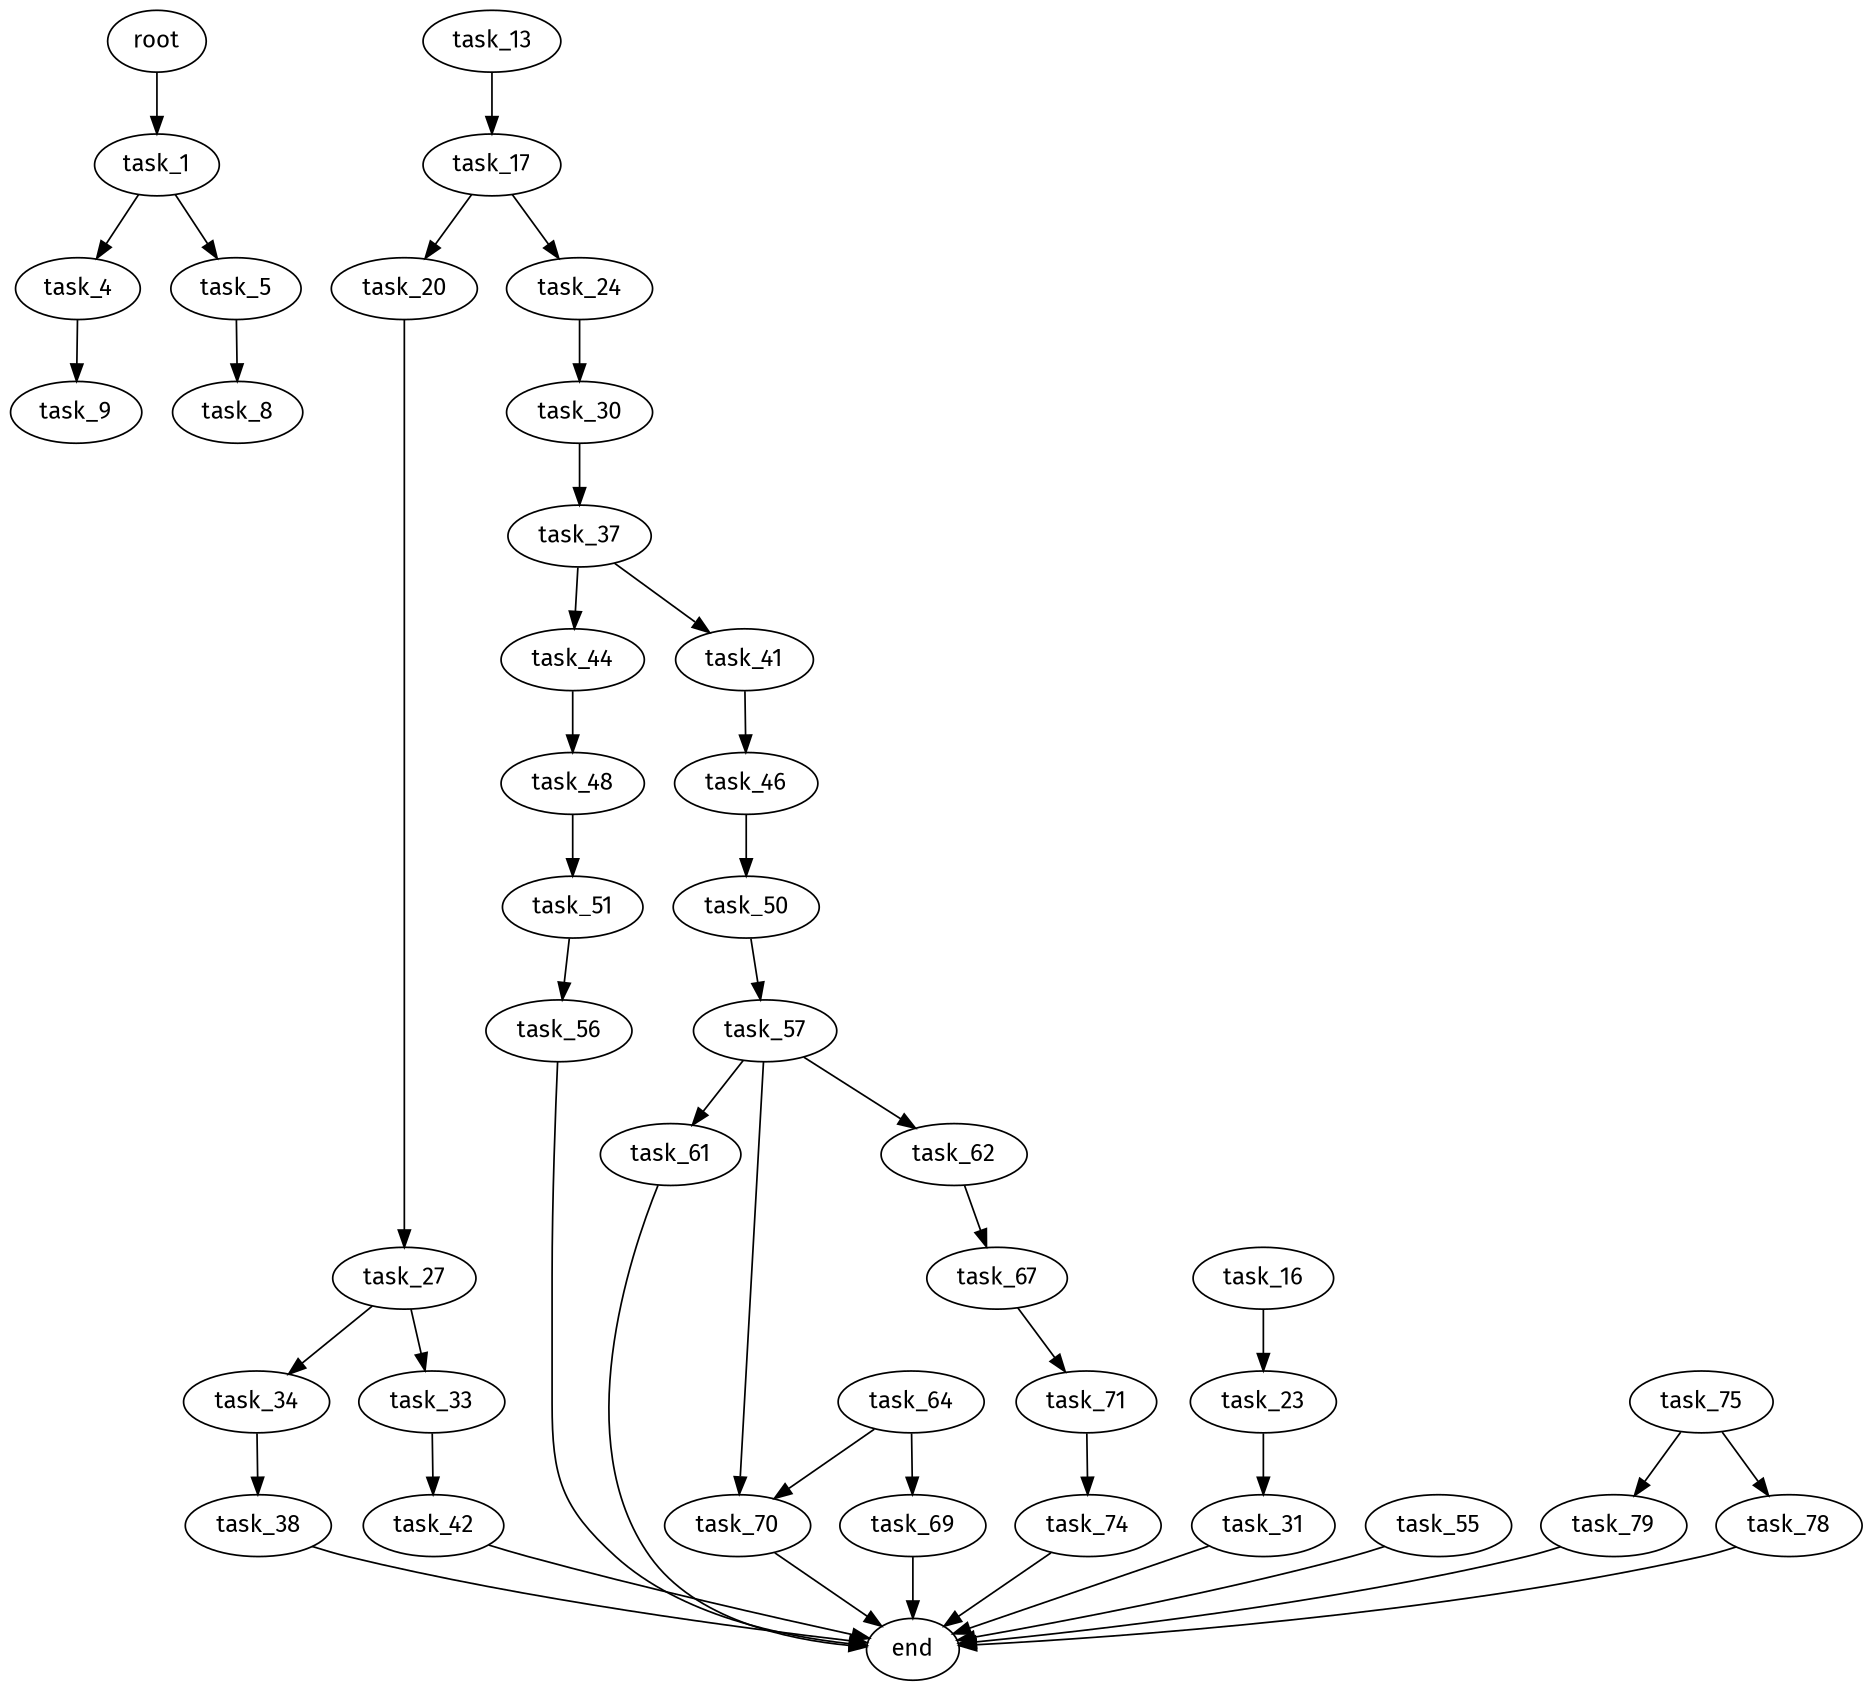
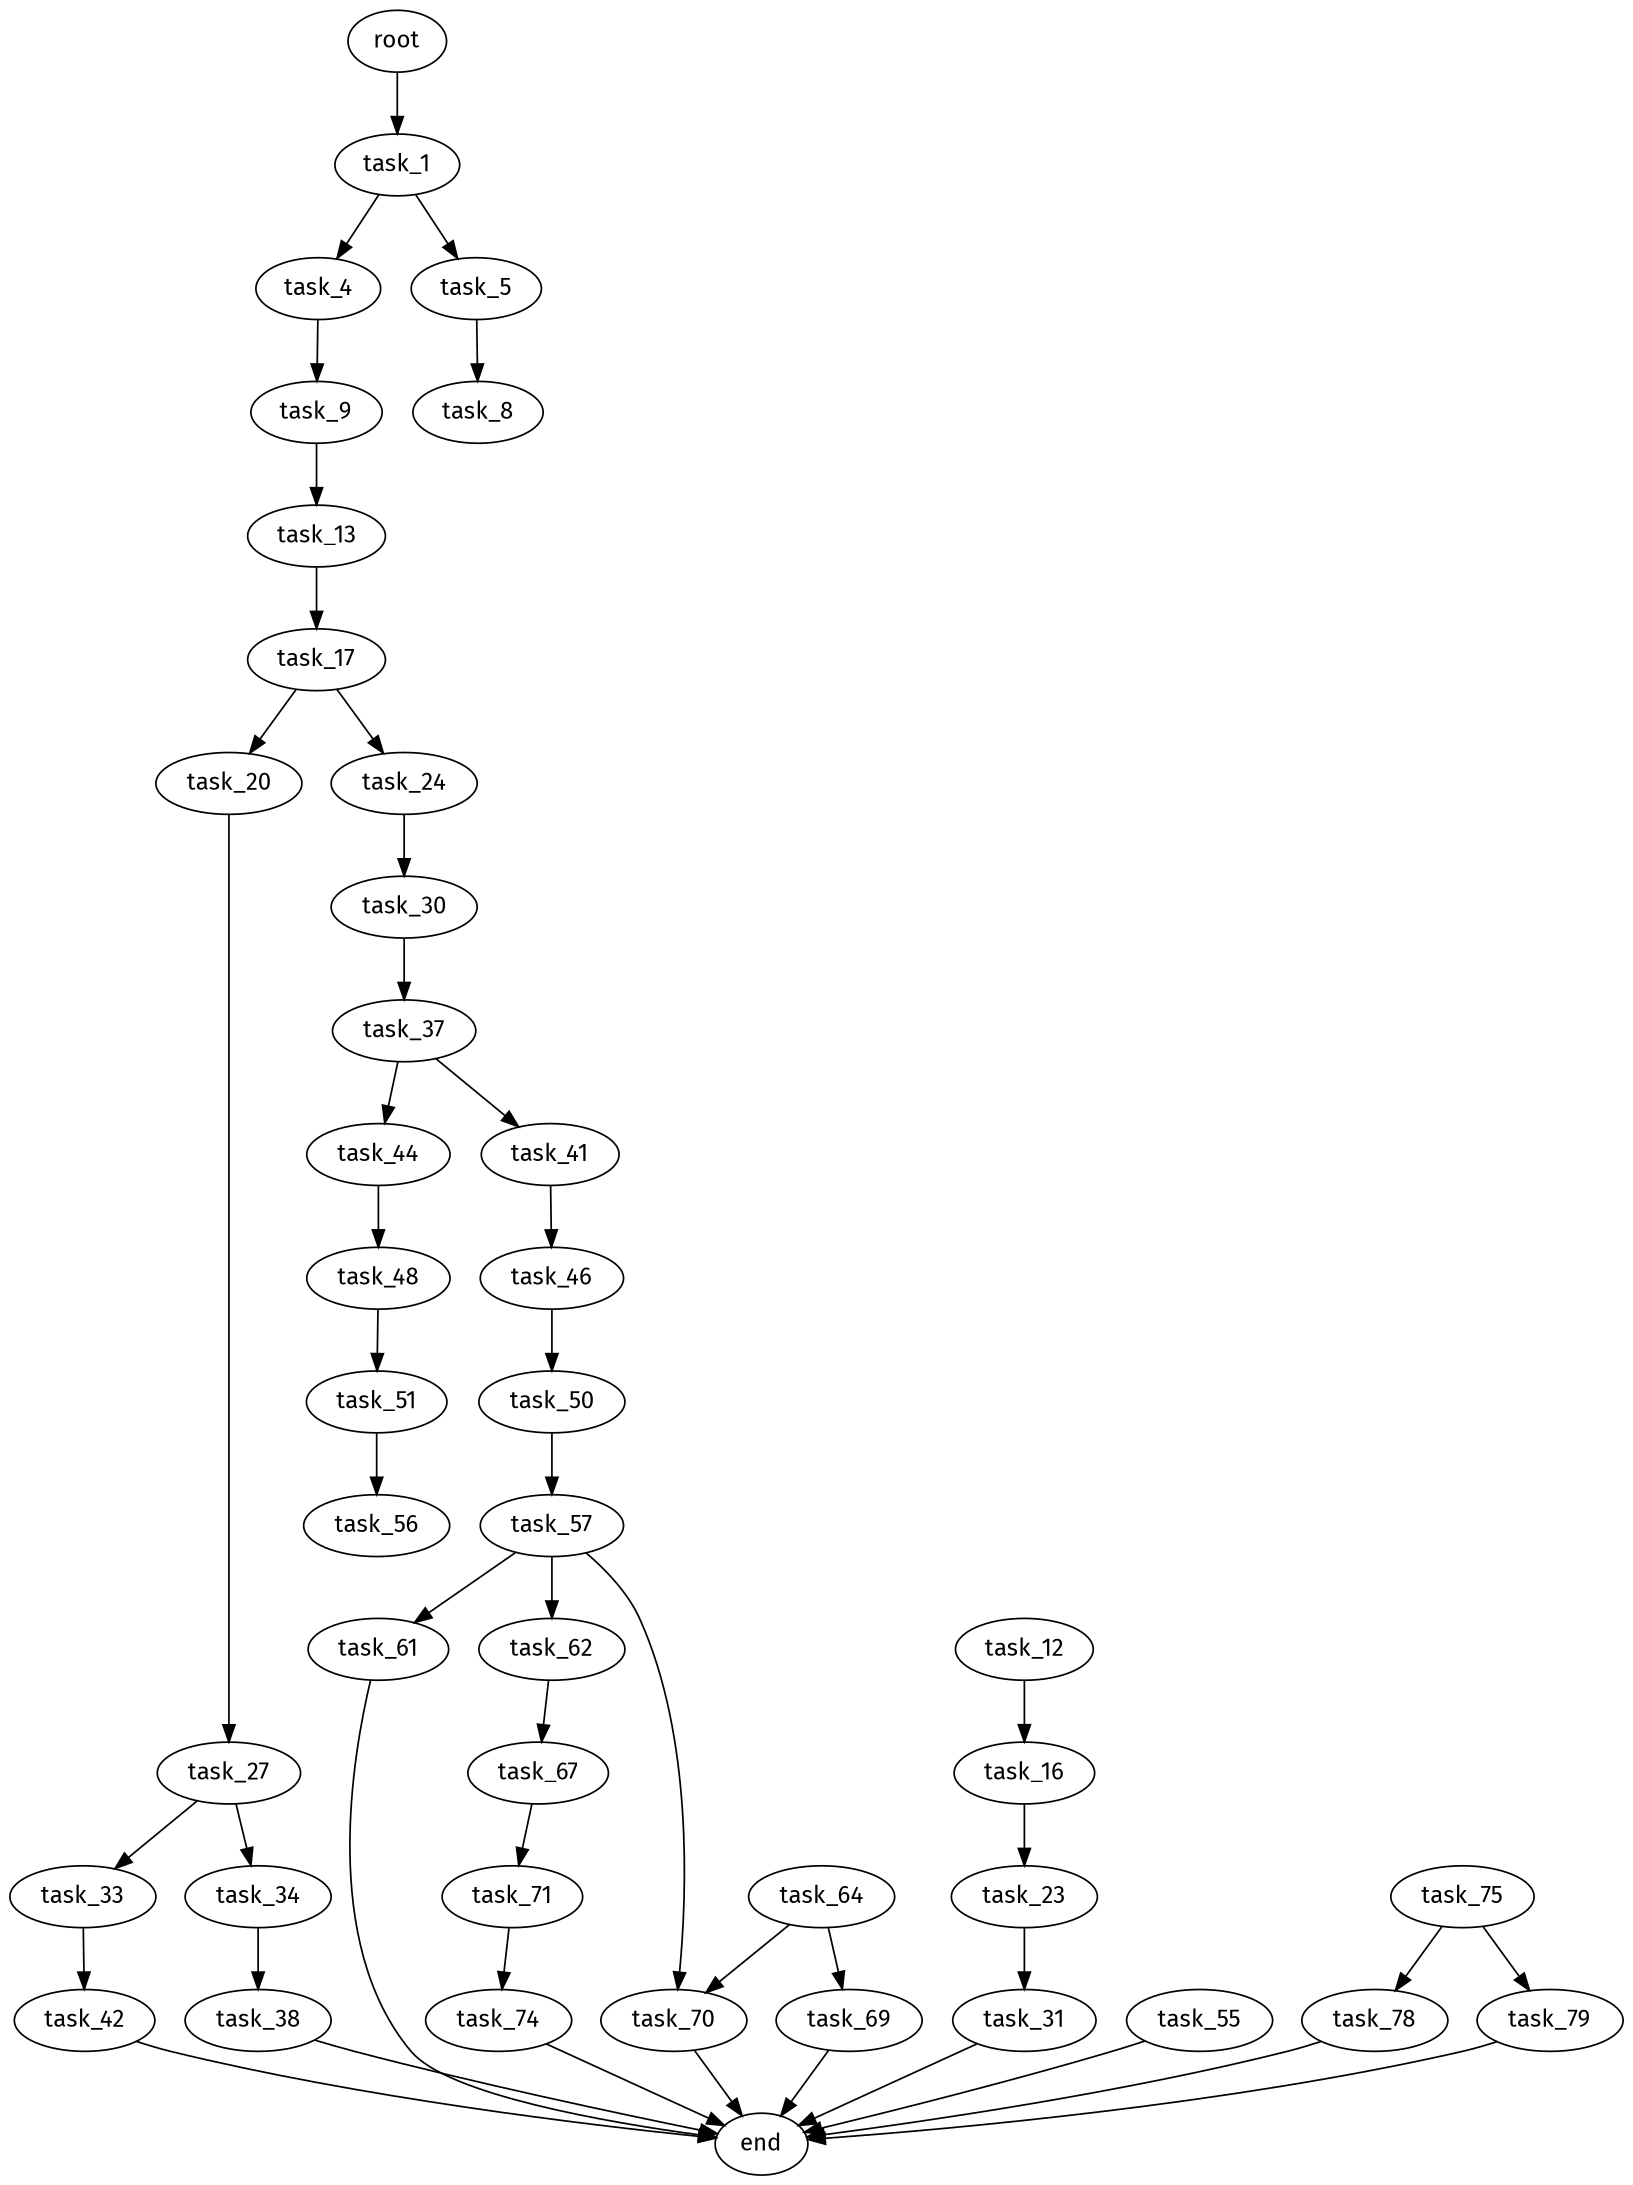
edge "task_9" -> "task_13": added
edge "task_56" -> "end": removed
node "task_12": added
